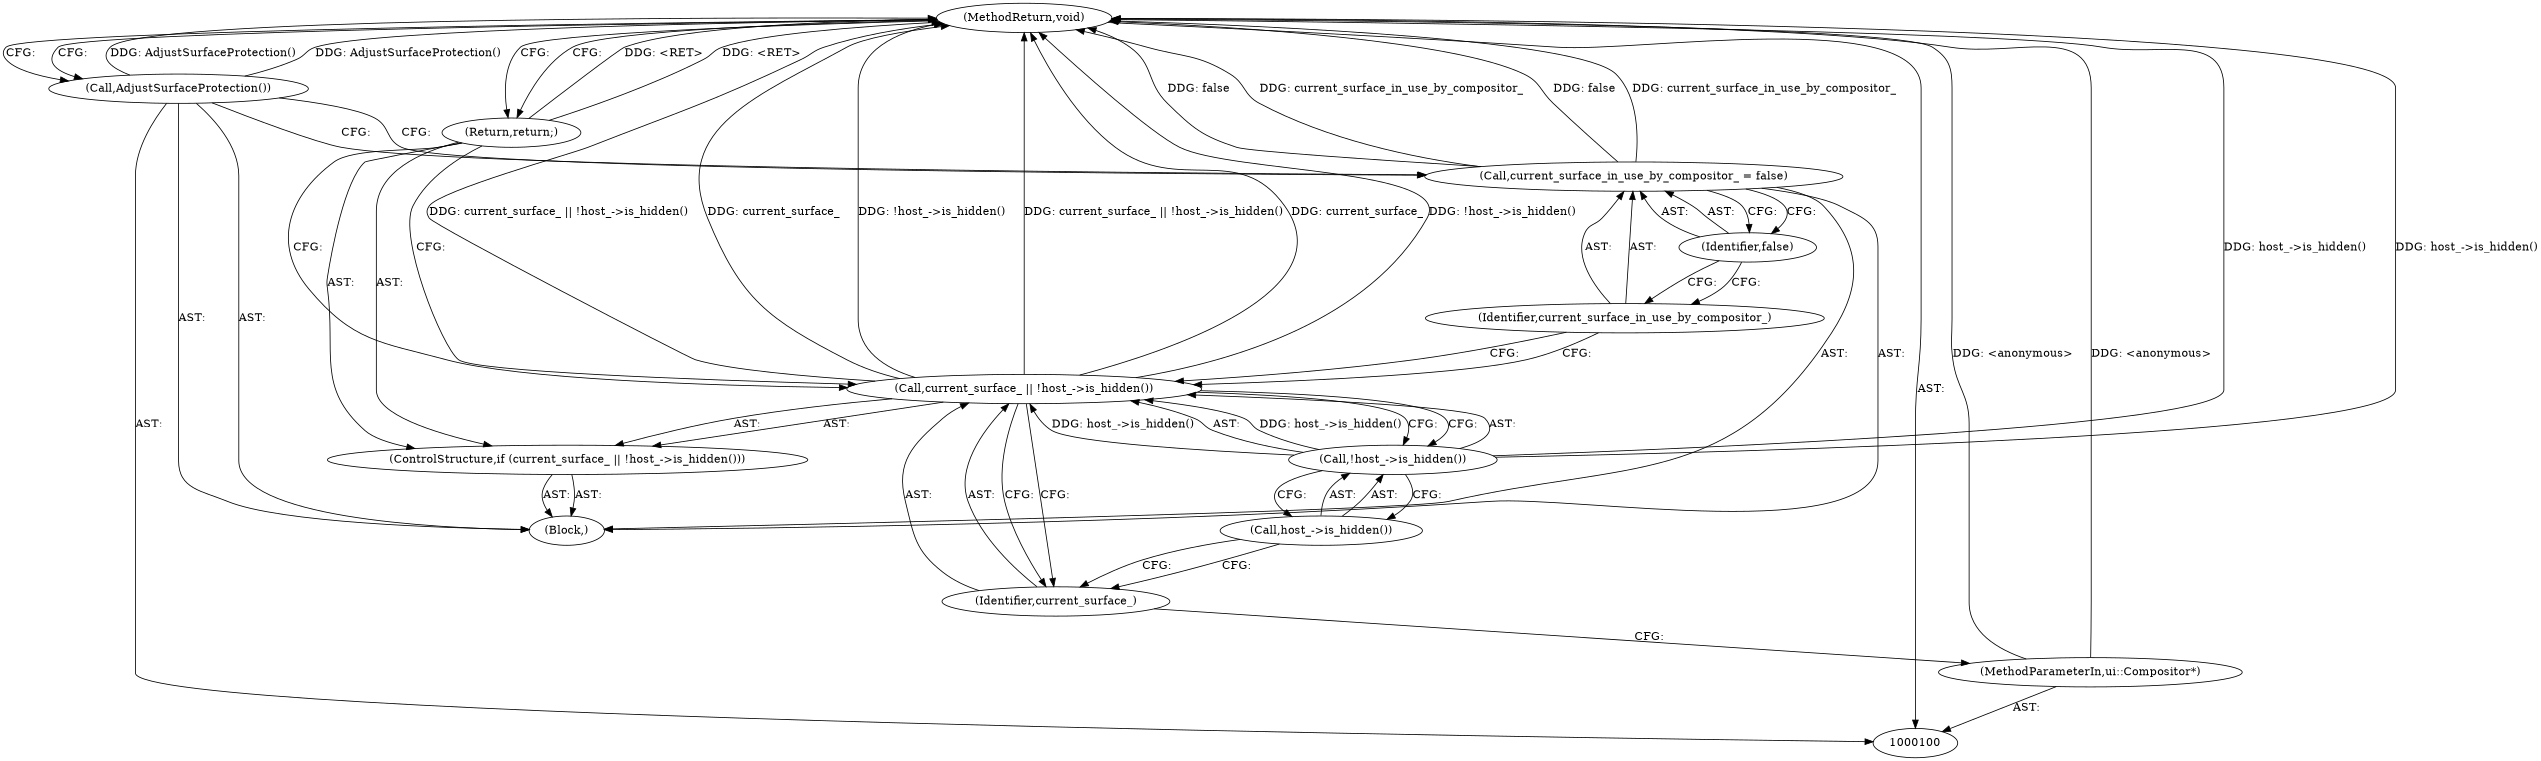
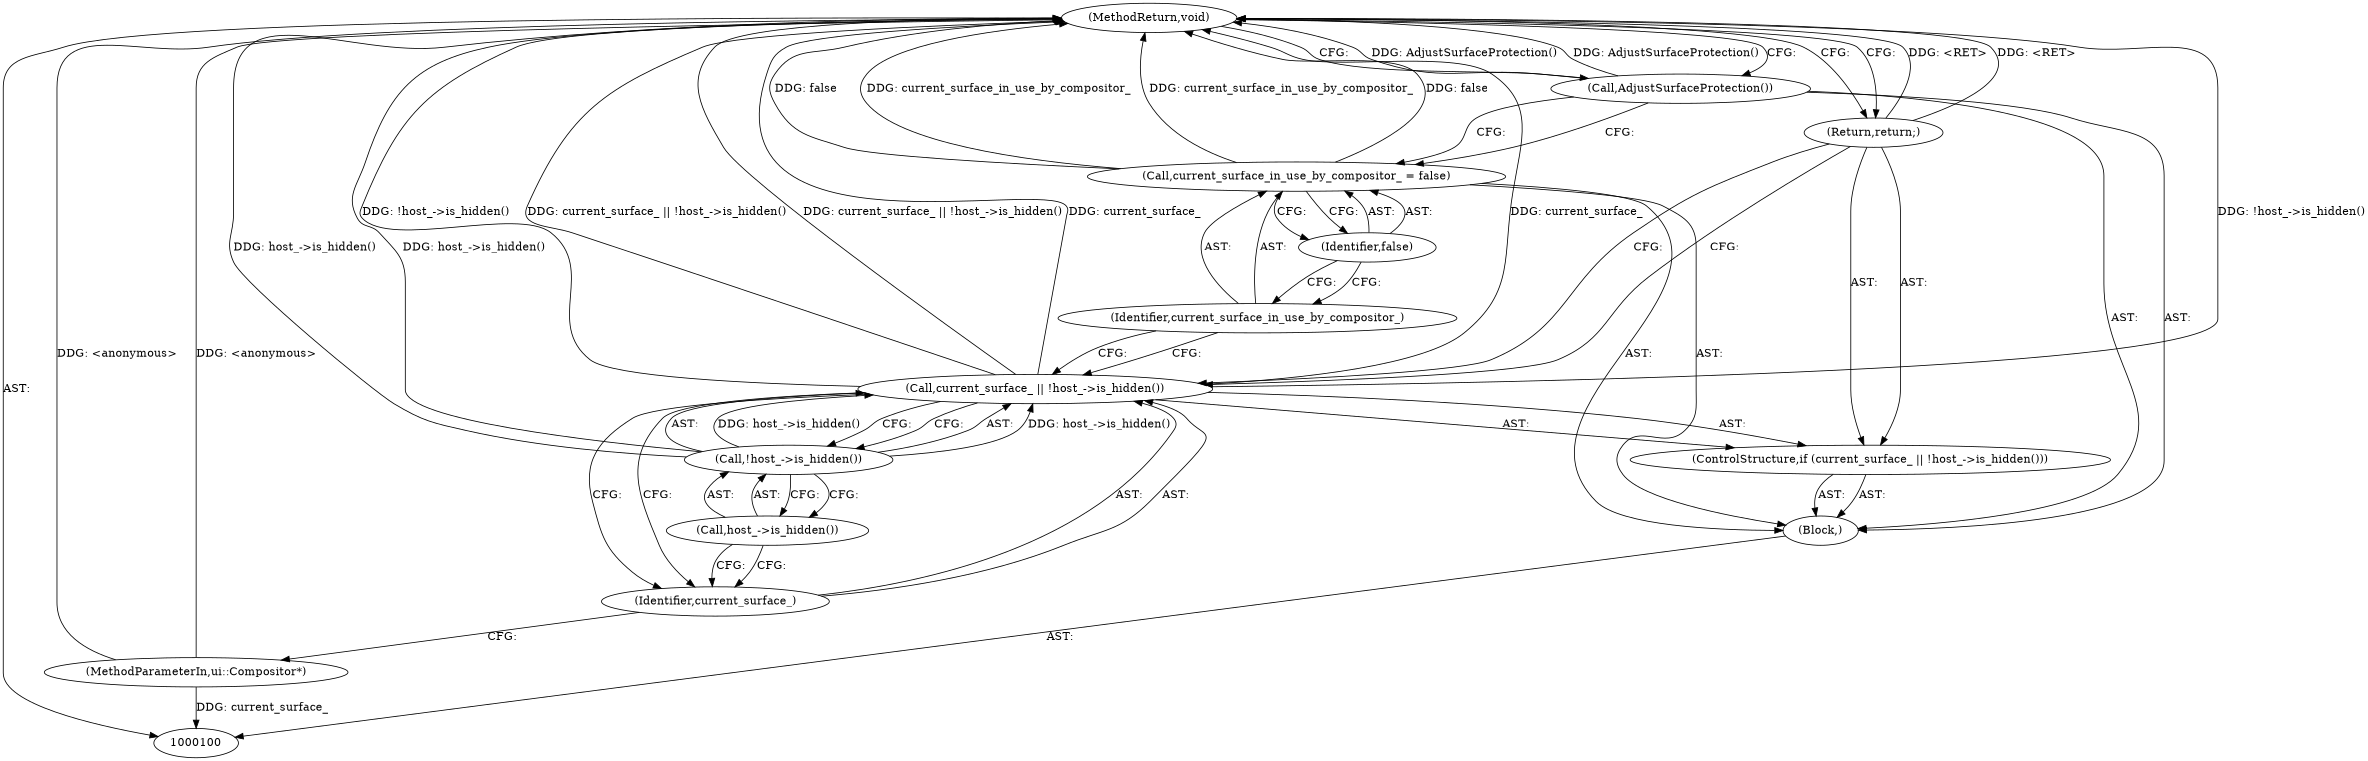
edge "(MethodParameterIn,ui::Compositor*)" -> "1000100": label "AST: " -> "DDG: current_surface_"
edge "(Call,AdjustSurfaceProtection())" -> "1000100": now "(Block,)" -> "1000100"
